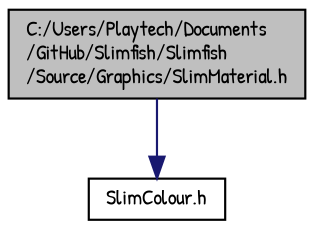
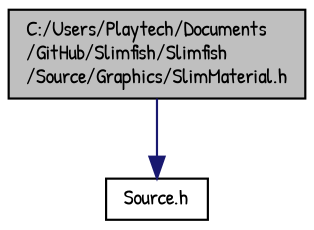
node "SlimColour.h": label "SlimColour.h" -> "Source.h"
